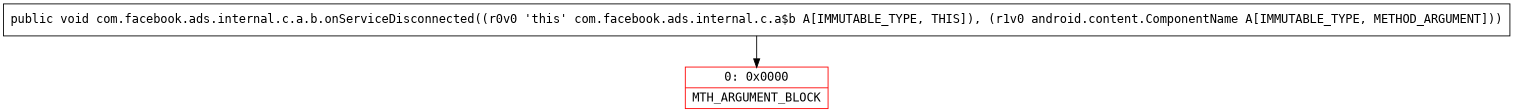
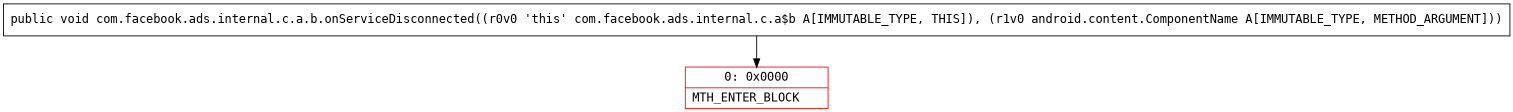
node "0: 0x0000": text "MTH_ARGUMENT_BLOCK" -> "MTH_ENTER_BLOCK"
